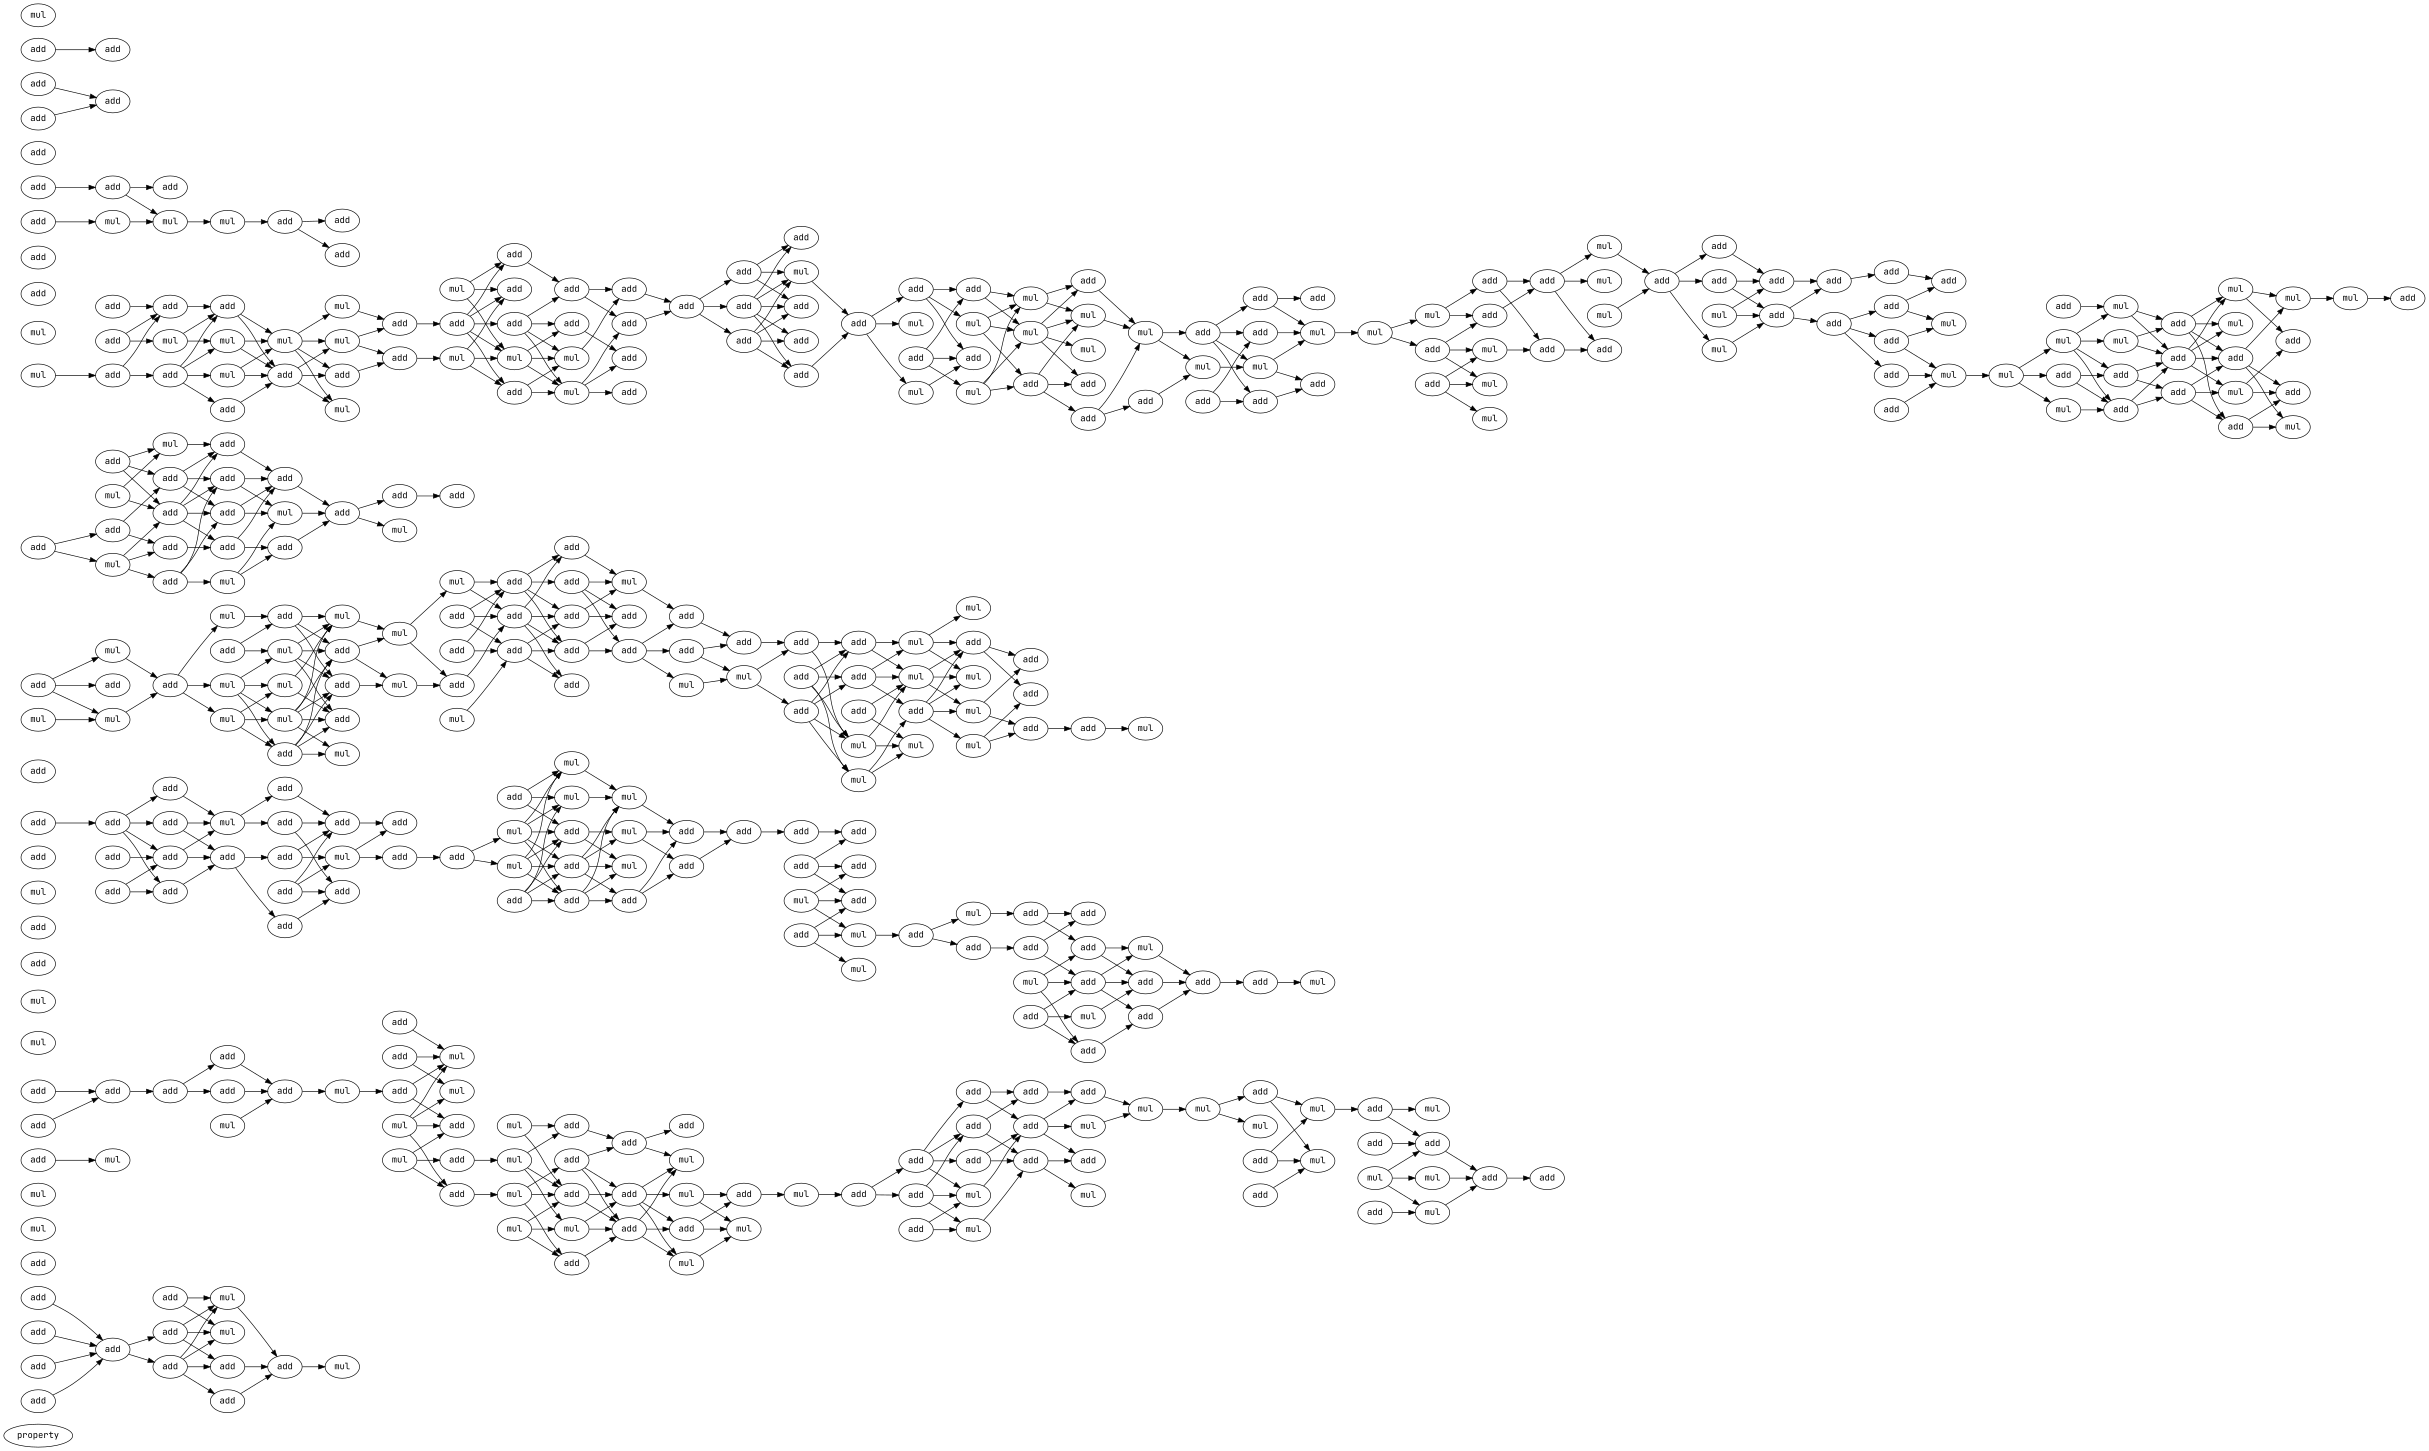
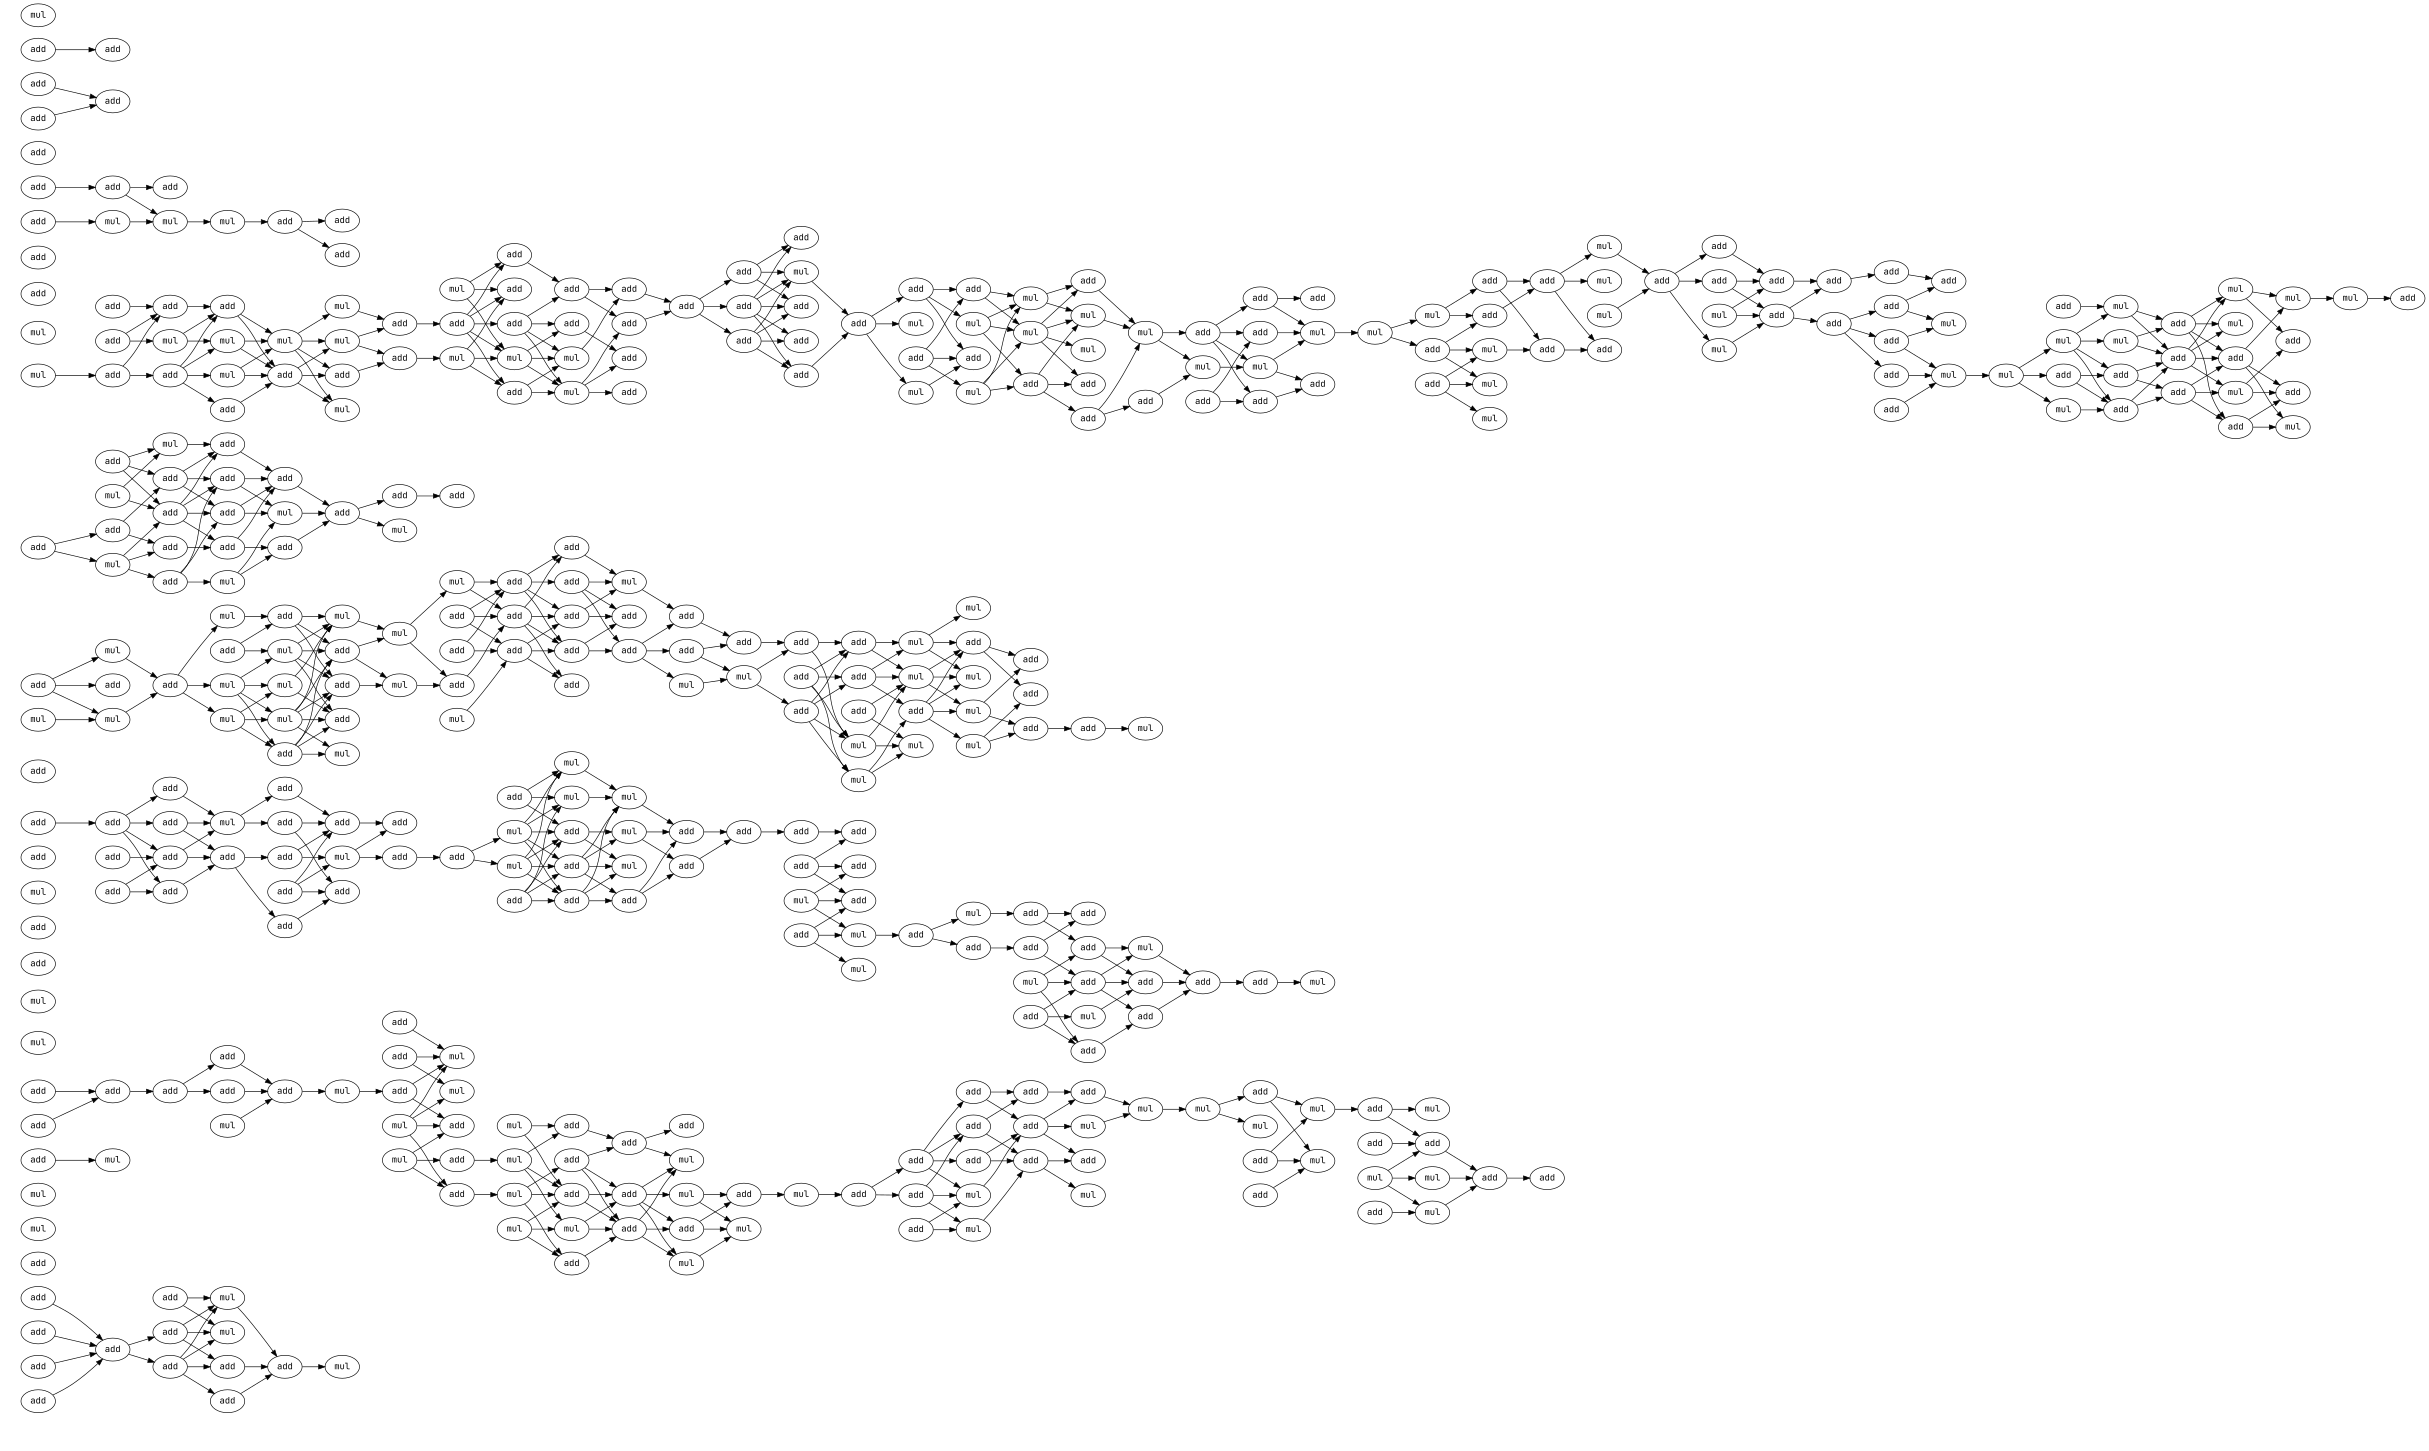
node "property": removed
